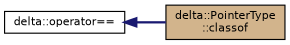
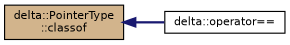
edge "delta::PointerType ::classof" -> "delta::operator==": reversed
